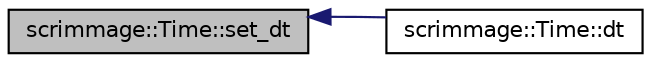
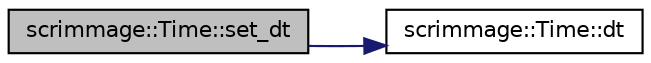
edge "scrimmage::Time::dt" -> "scrimmage::Time::set_dt": reversed
